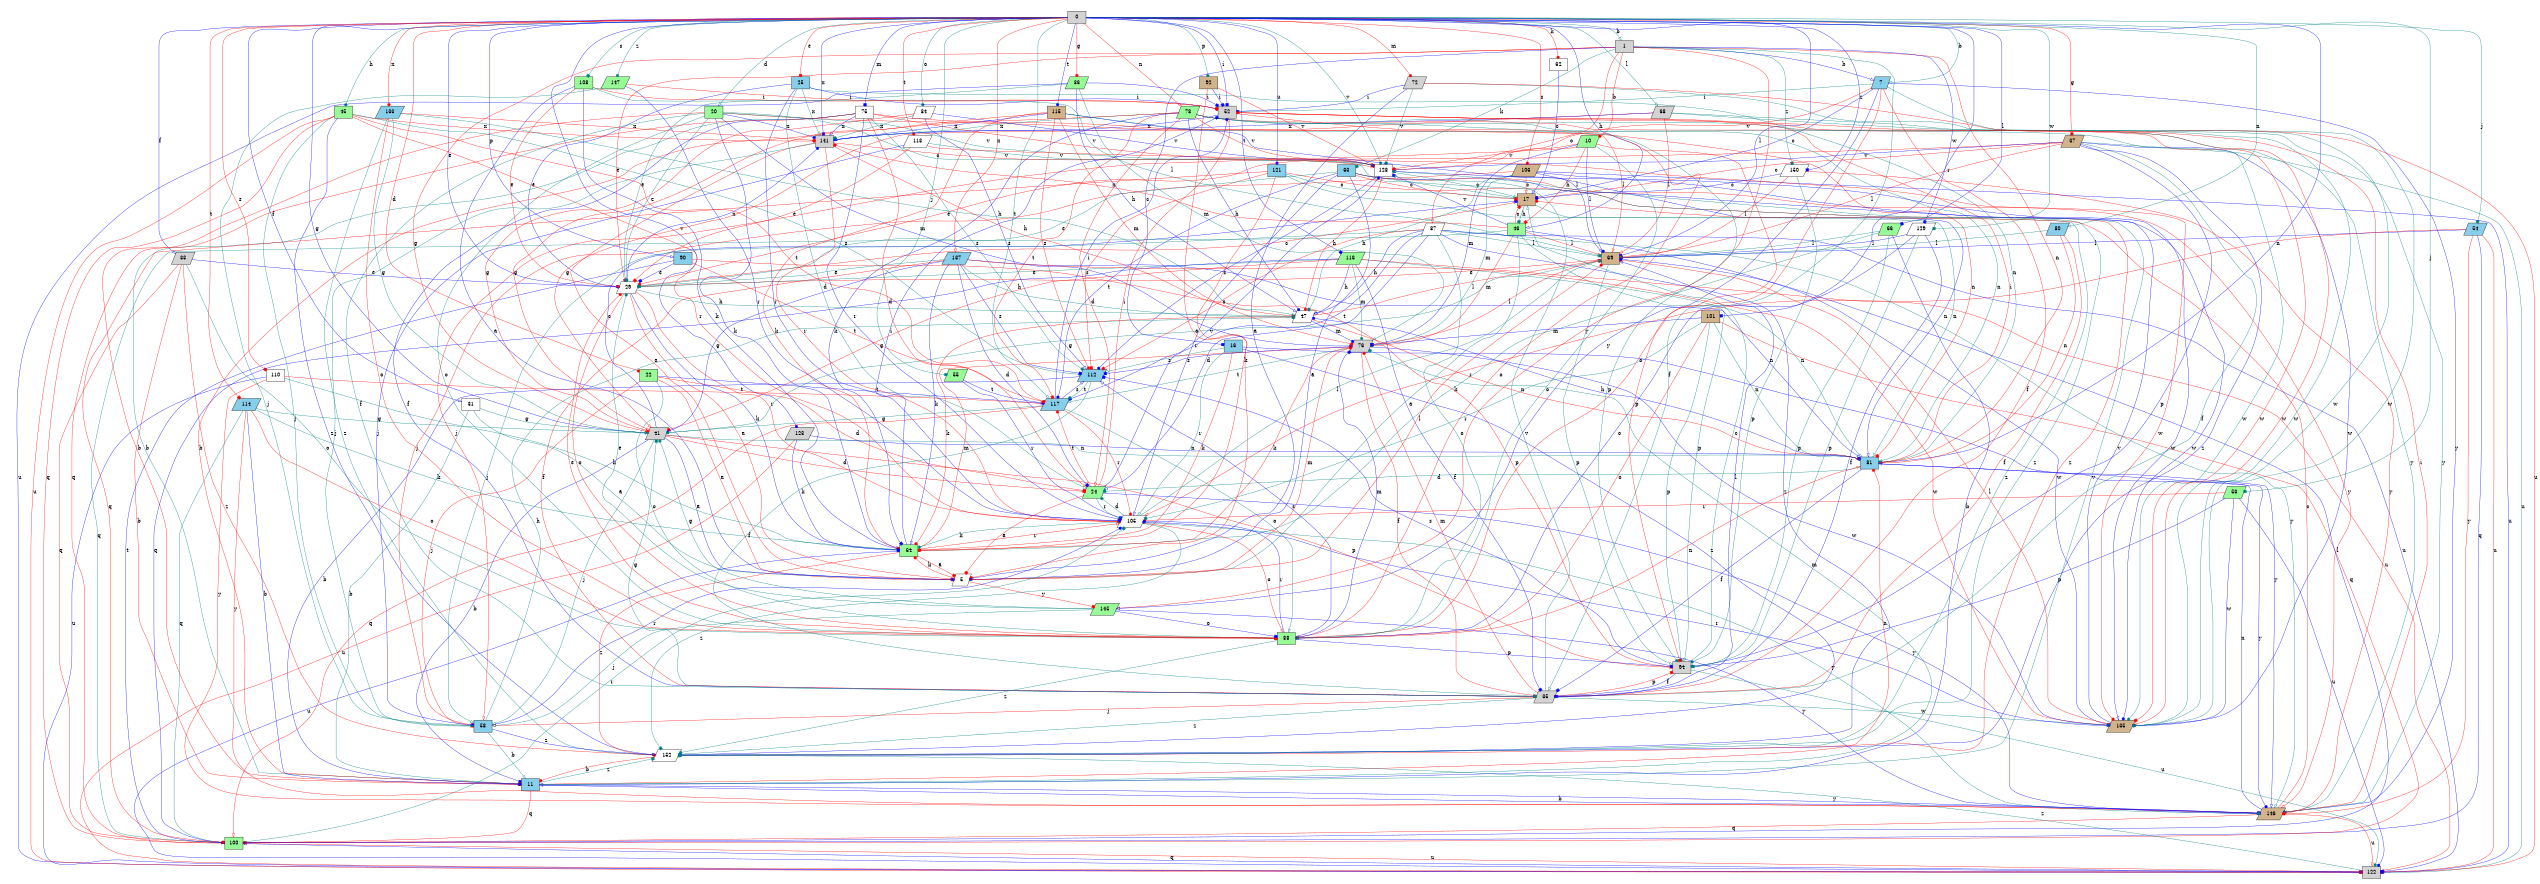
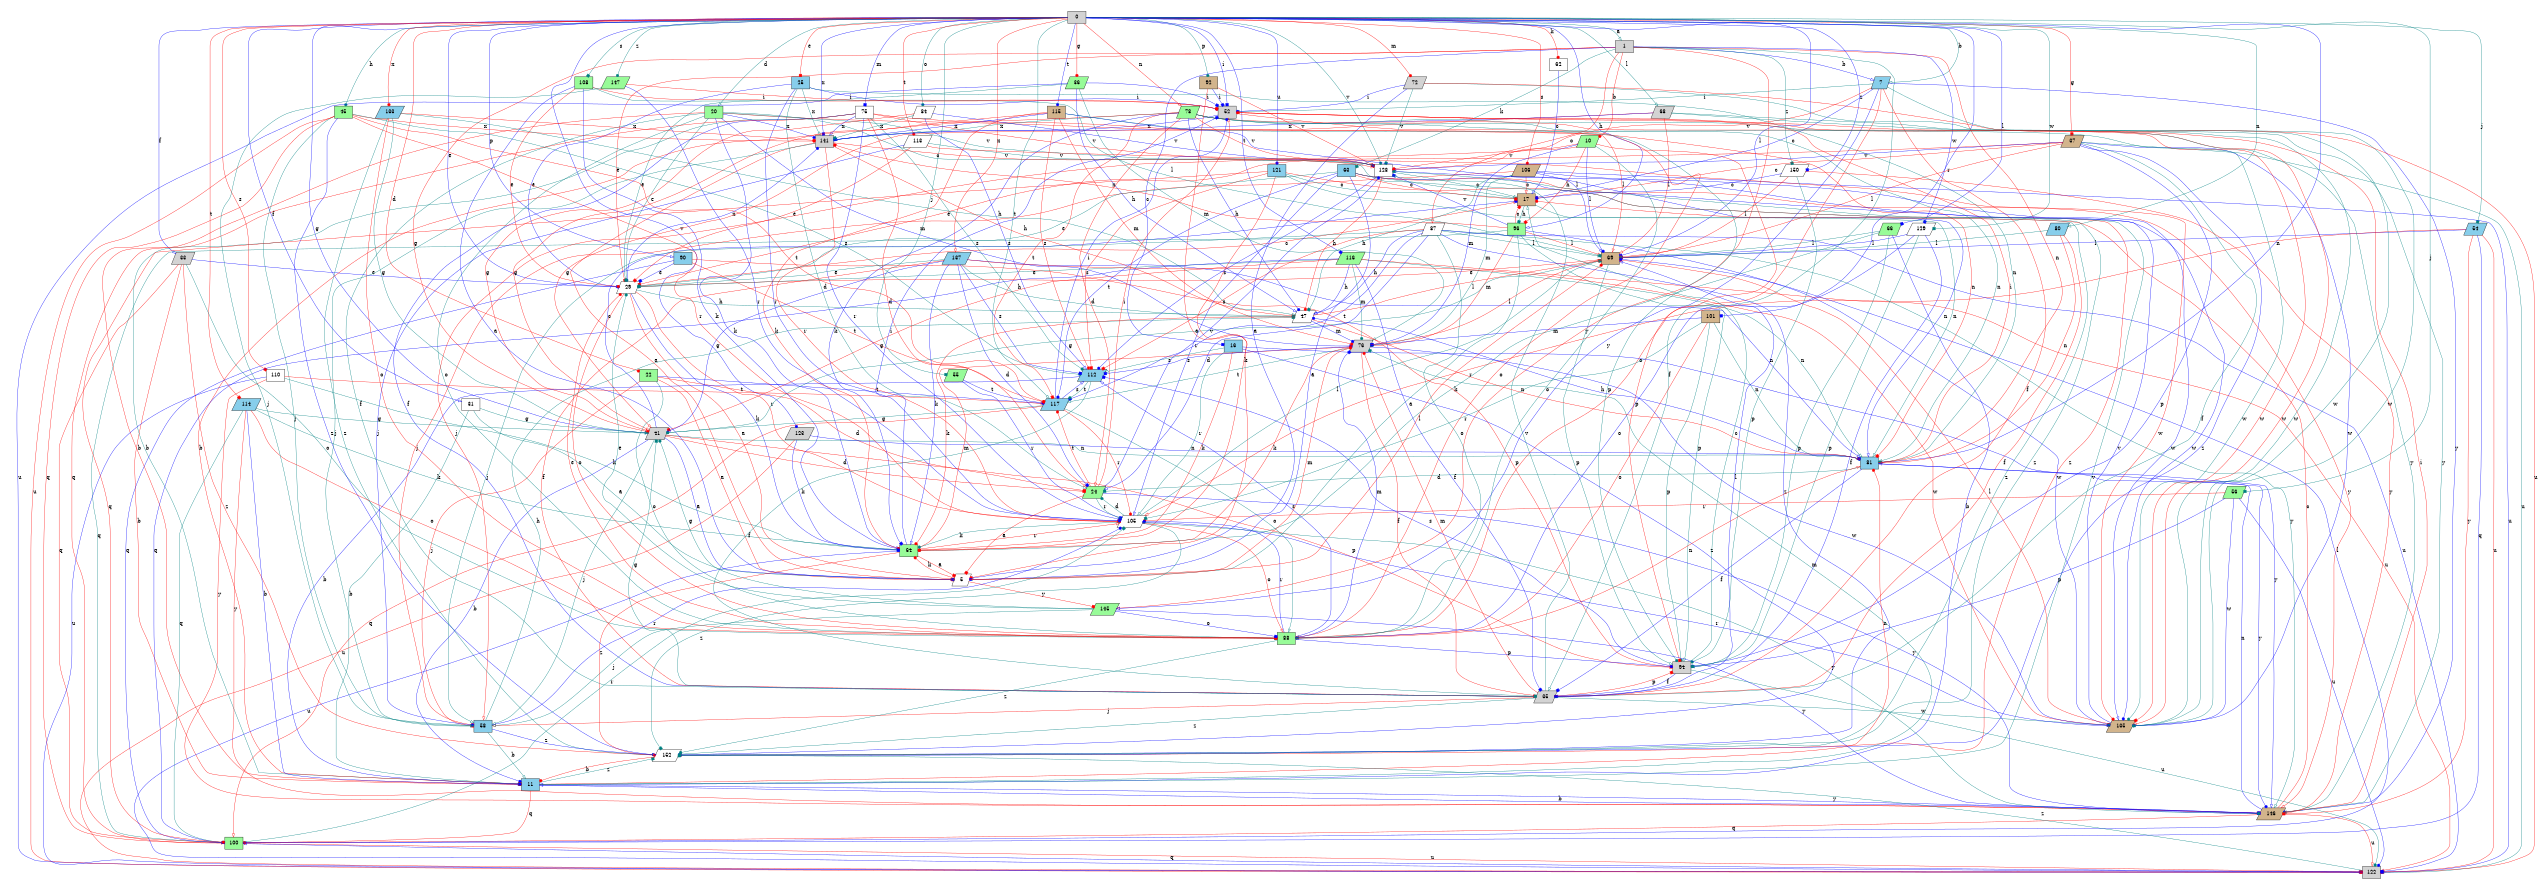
edge "0" -> "1": label "b" -> "a"
node "46": label "46" -> "96"
edge "90" -> "100": label "t" -> "q"
edge "101" -> "100": removed, label "q"
